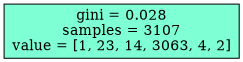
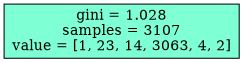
node "gini = 0.028 samples = 3107 value = [1, 23, 14, 3063, 4, 2]": label "gini = 0.028 samples = 3107 value = [1, 23, 14, 3063, 4, 2]" -> "gini = 1.028 samples = 3107 value = [1, 23, 14, 3063, 4, 2]"
